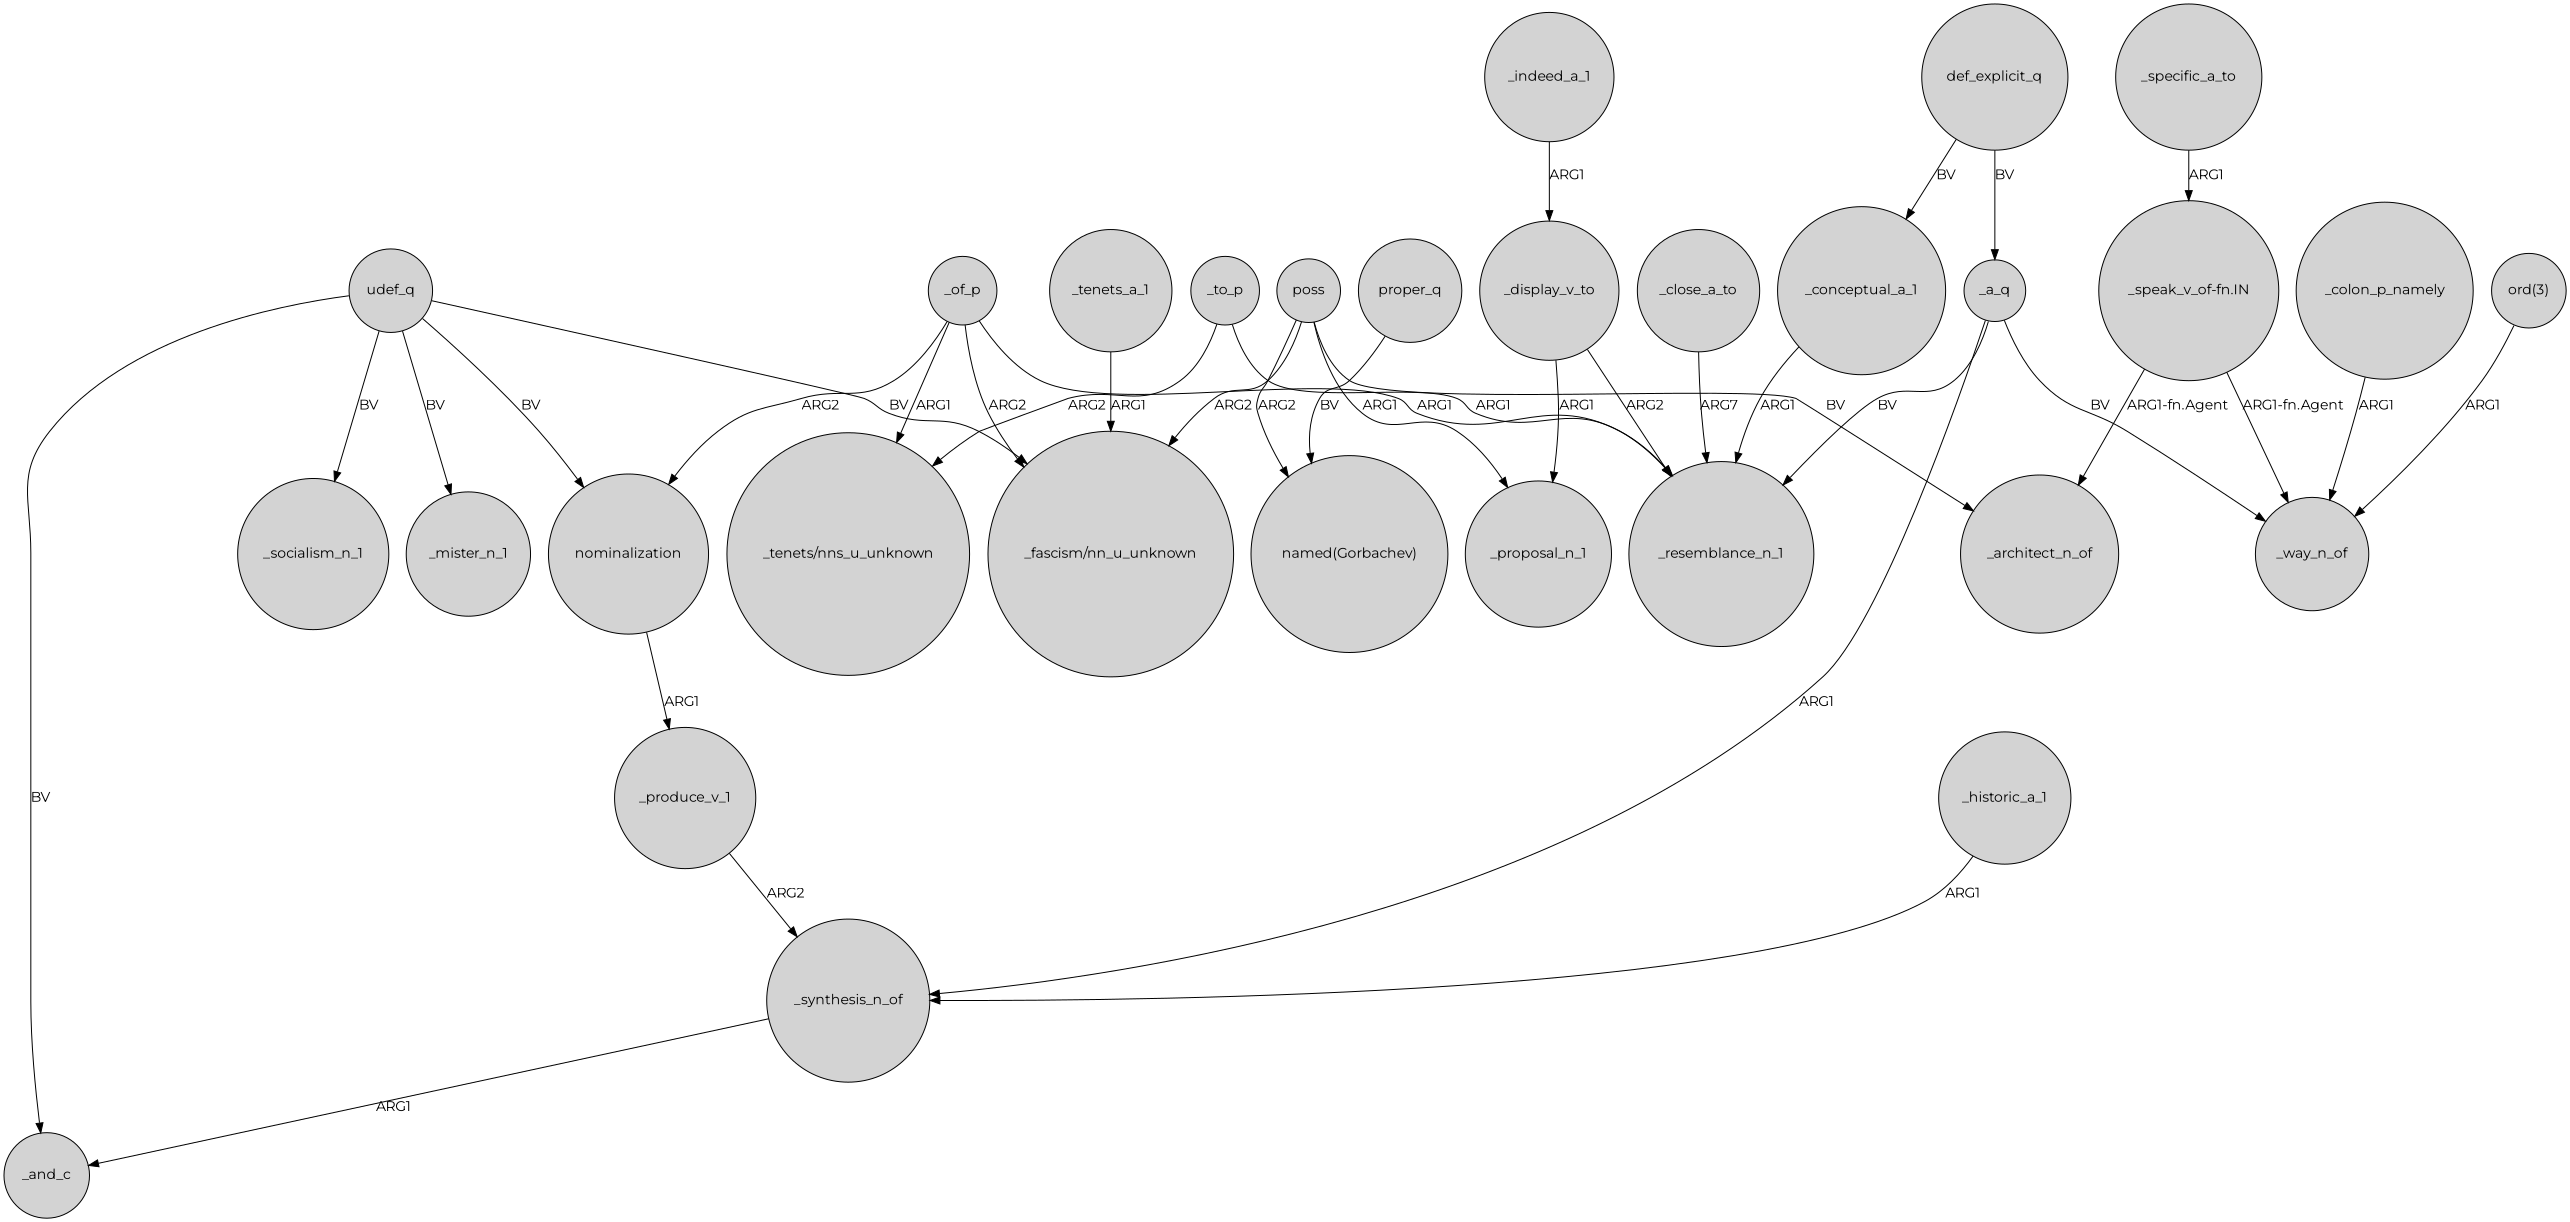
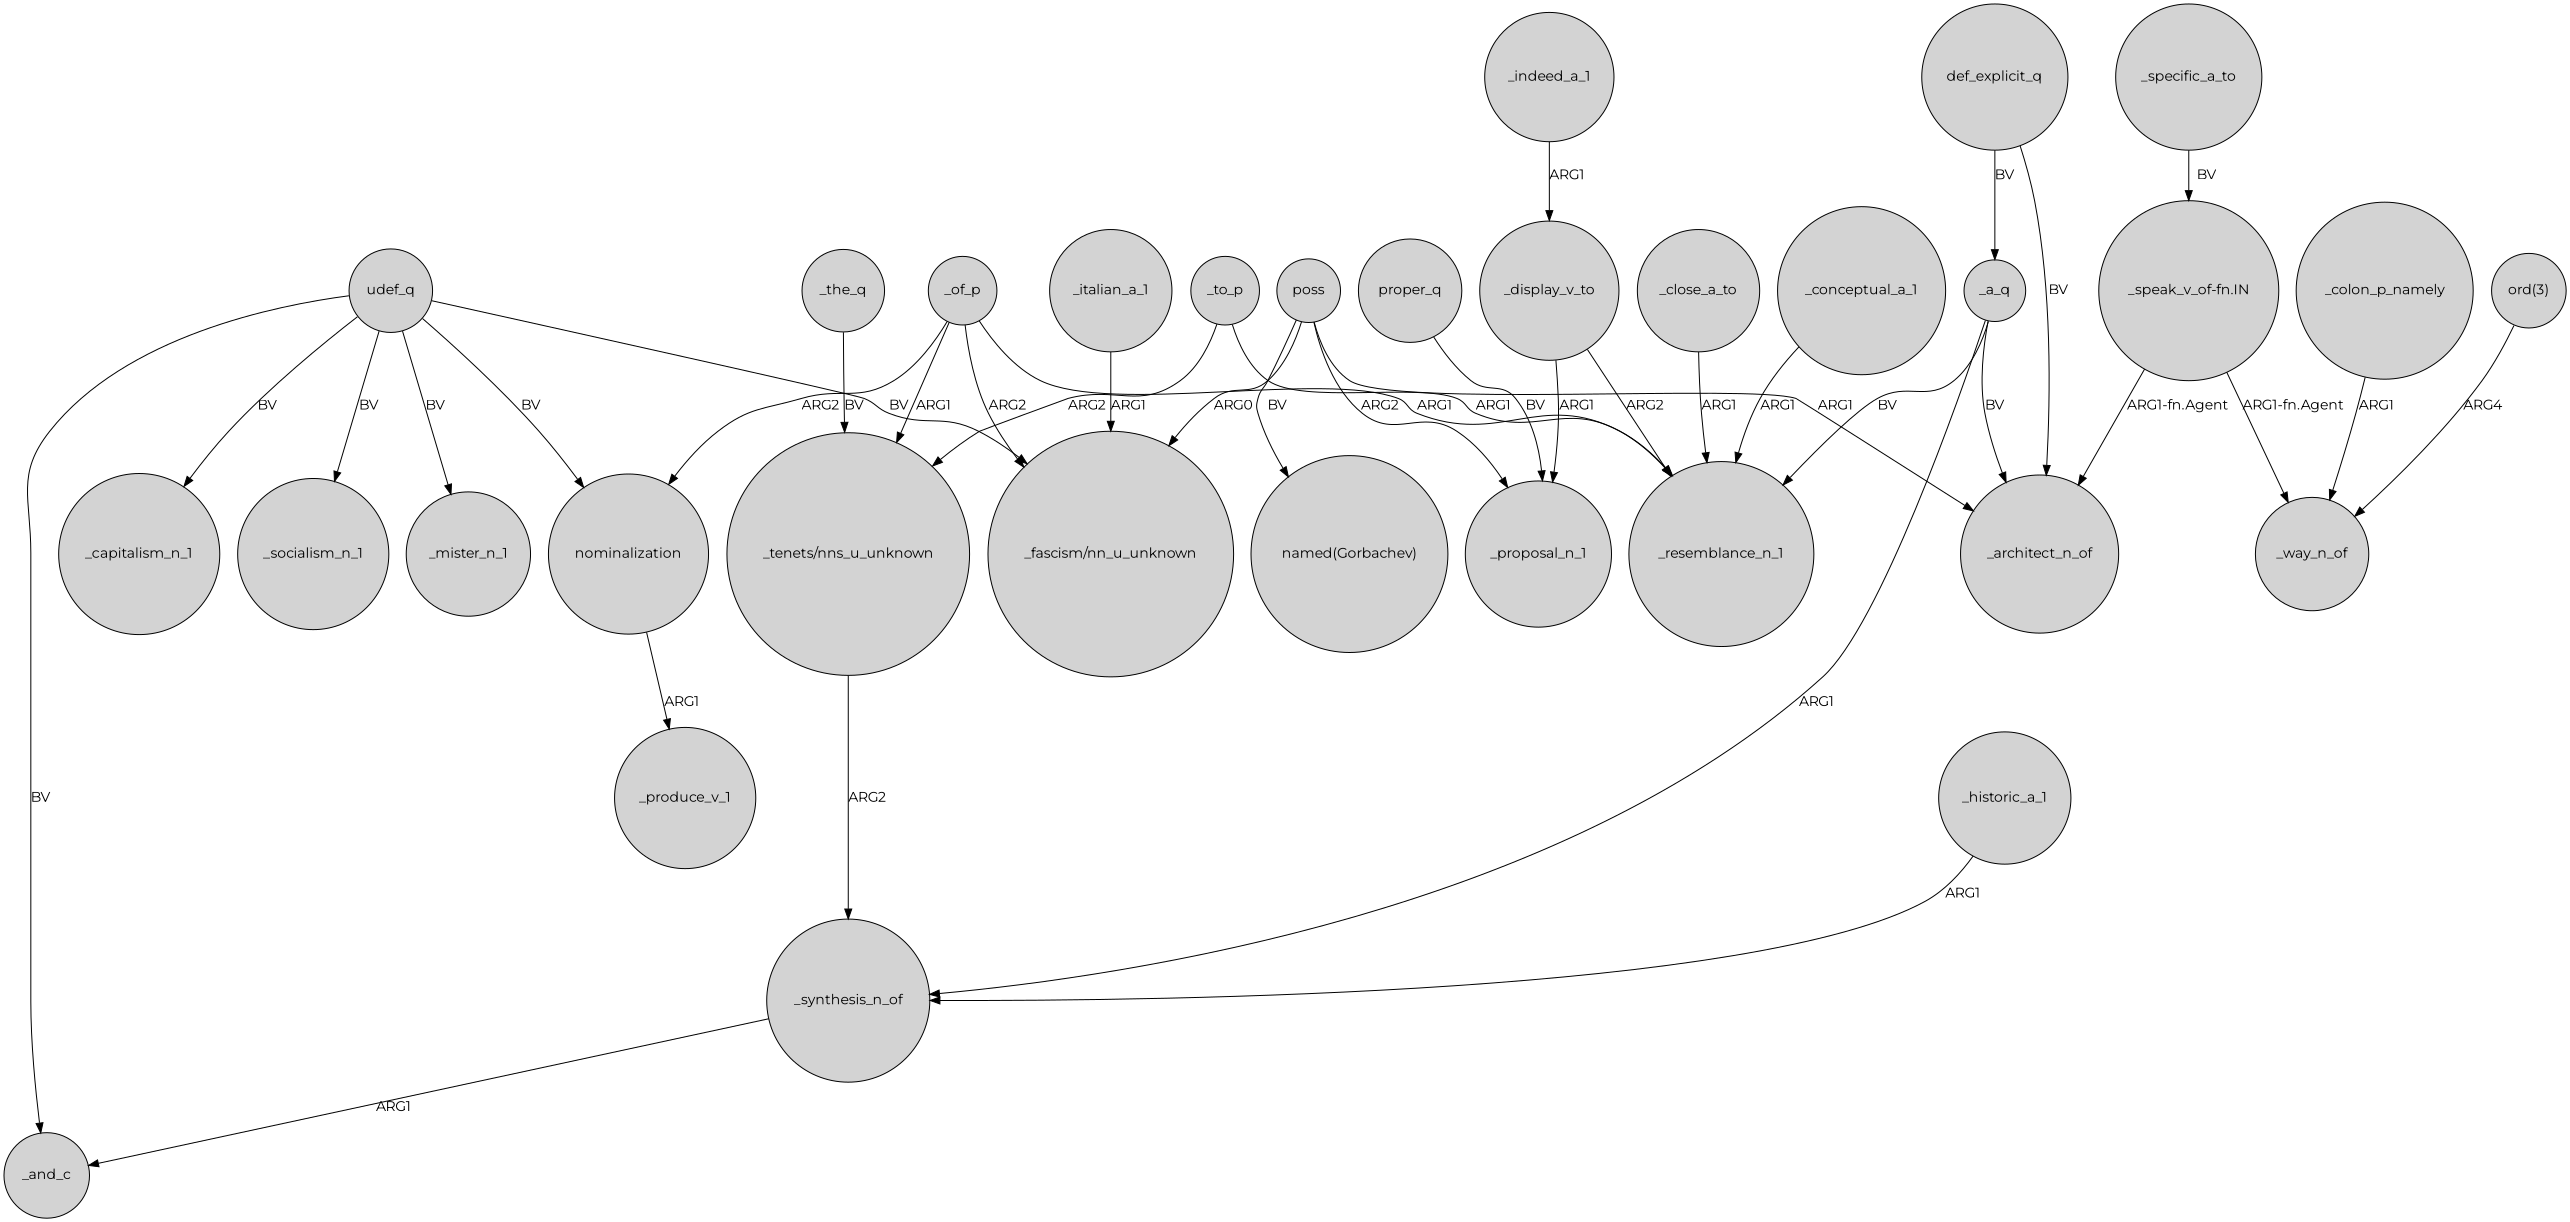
edge "def_explicit_q" -> "_conceptual_a_1": now "def_explicit_q" -> "_architect_n_of"
edge "_specific_a_to" -> "_speak_v_of-fn.IN": label "ARG1" -> "BV"
node "_the_q": added
node "_tenets_a_1": label "_tenets_a_1" -> "_italian_a_1"
edge "proper_q" -> "named(Gorbachev)": now "proper_q" -> "_proposal_n_1"
edge "poss" -> "_fascism/nn_u_unknown": label "ARG2" -> "ARG0"
edge "poss" -> "named(Gorbachev)": label "ARG2" -> "BV"
edge "poss" -> "_proposal_n_1": label "ARG1" -> "ARG2"
edge "_close_a_to" -> "_resemblance_n_1": label "ARG7" -> "ARG1"
edge "poss" -> "_architect_n_of": label "BV" -> "ARG1"
edge "ord(3)" -> "_way_n_of": label "ARG1" -> "ARG4"
edge "_a_q" -> "_way_n_of": now "_a_q" -> "_architect_n_of"
node "_capitalism_n_1": added
edge "_produce_v_1" -> "_synthesis_n_of": now "_tenets/nns_u_unknown" -> "_synthesis_n_of"
